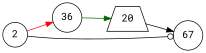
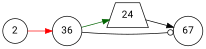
node "20": label "20" -> "24"
edge "2" -> "67": now "36" -> "67"
